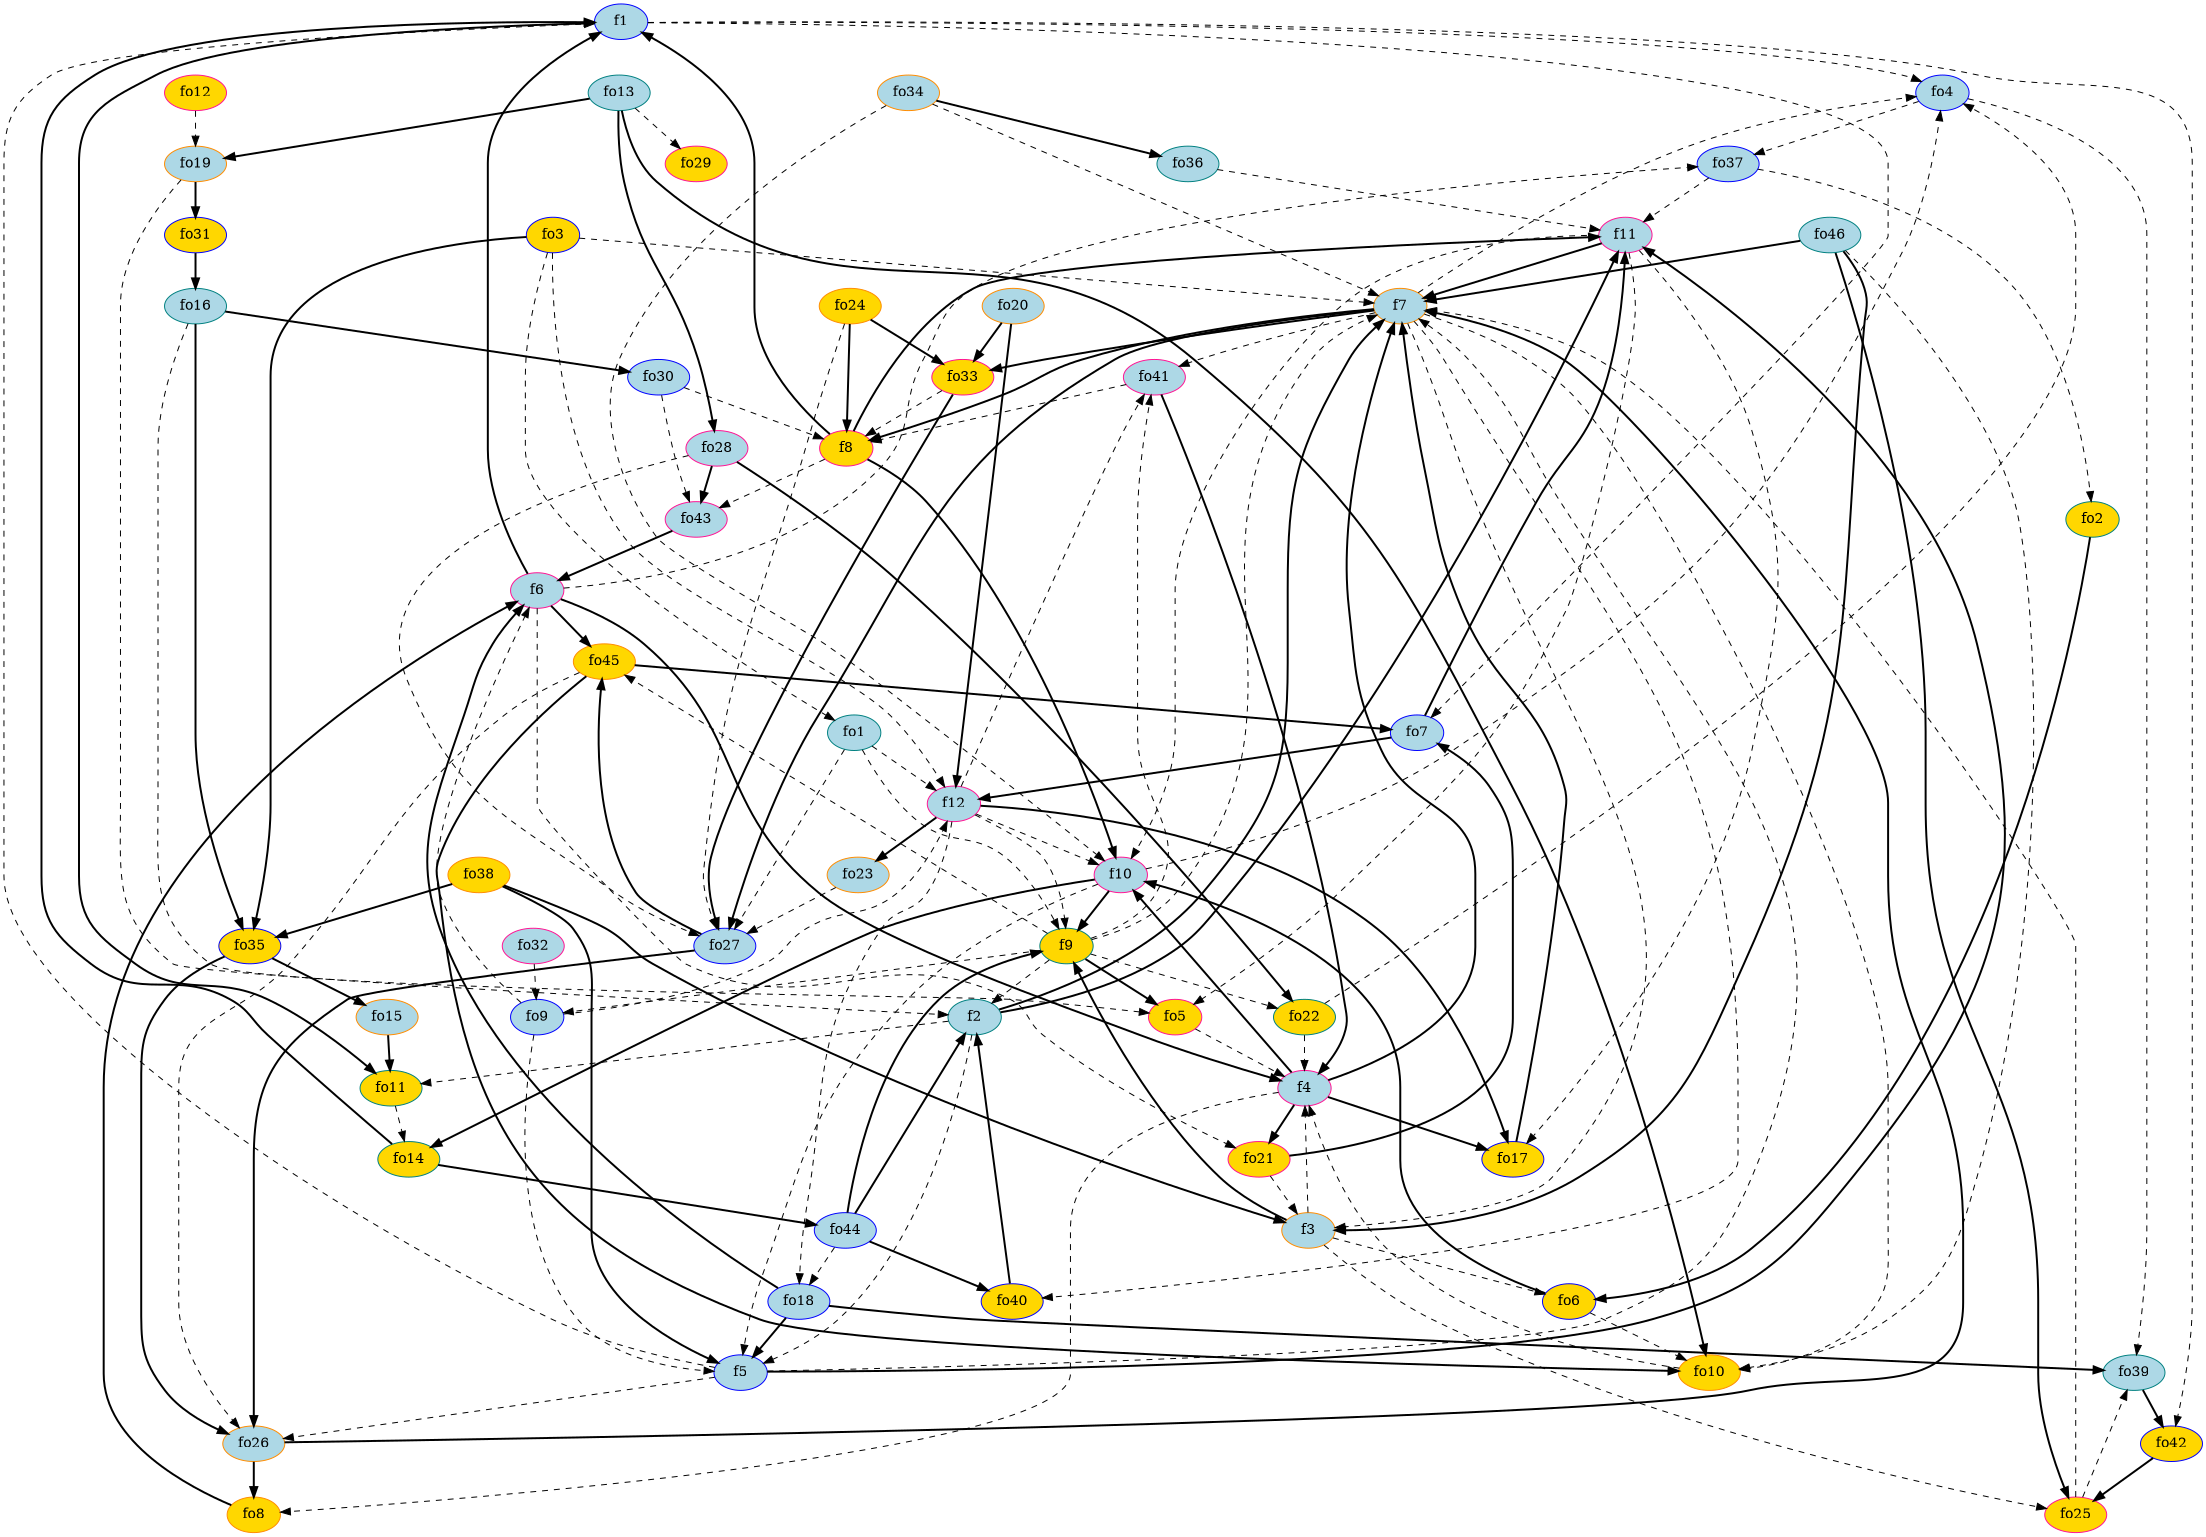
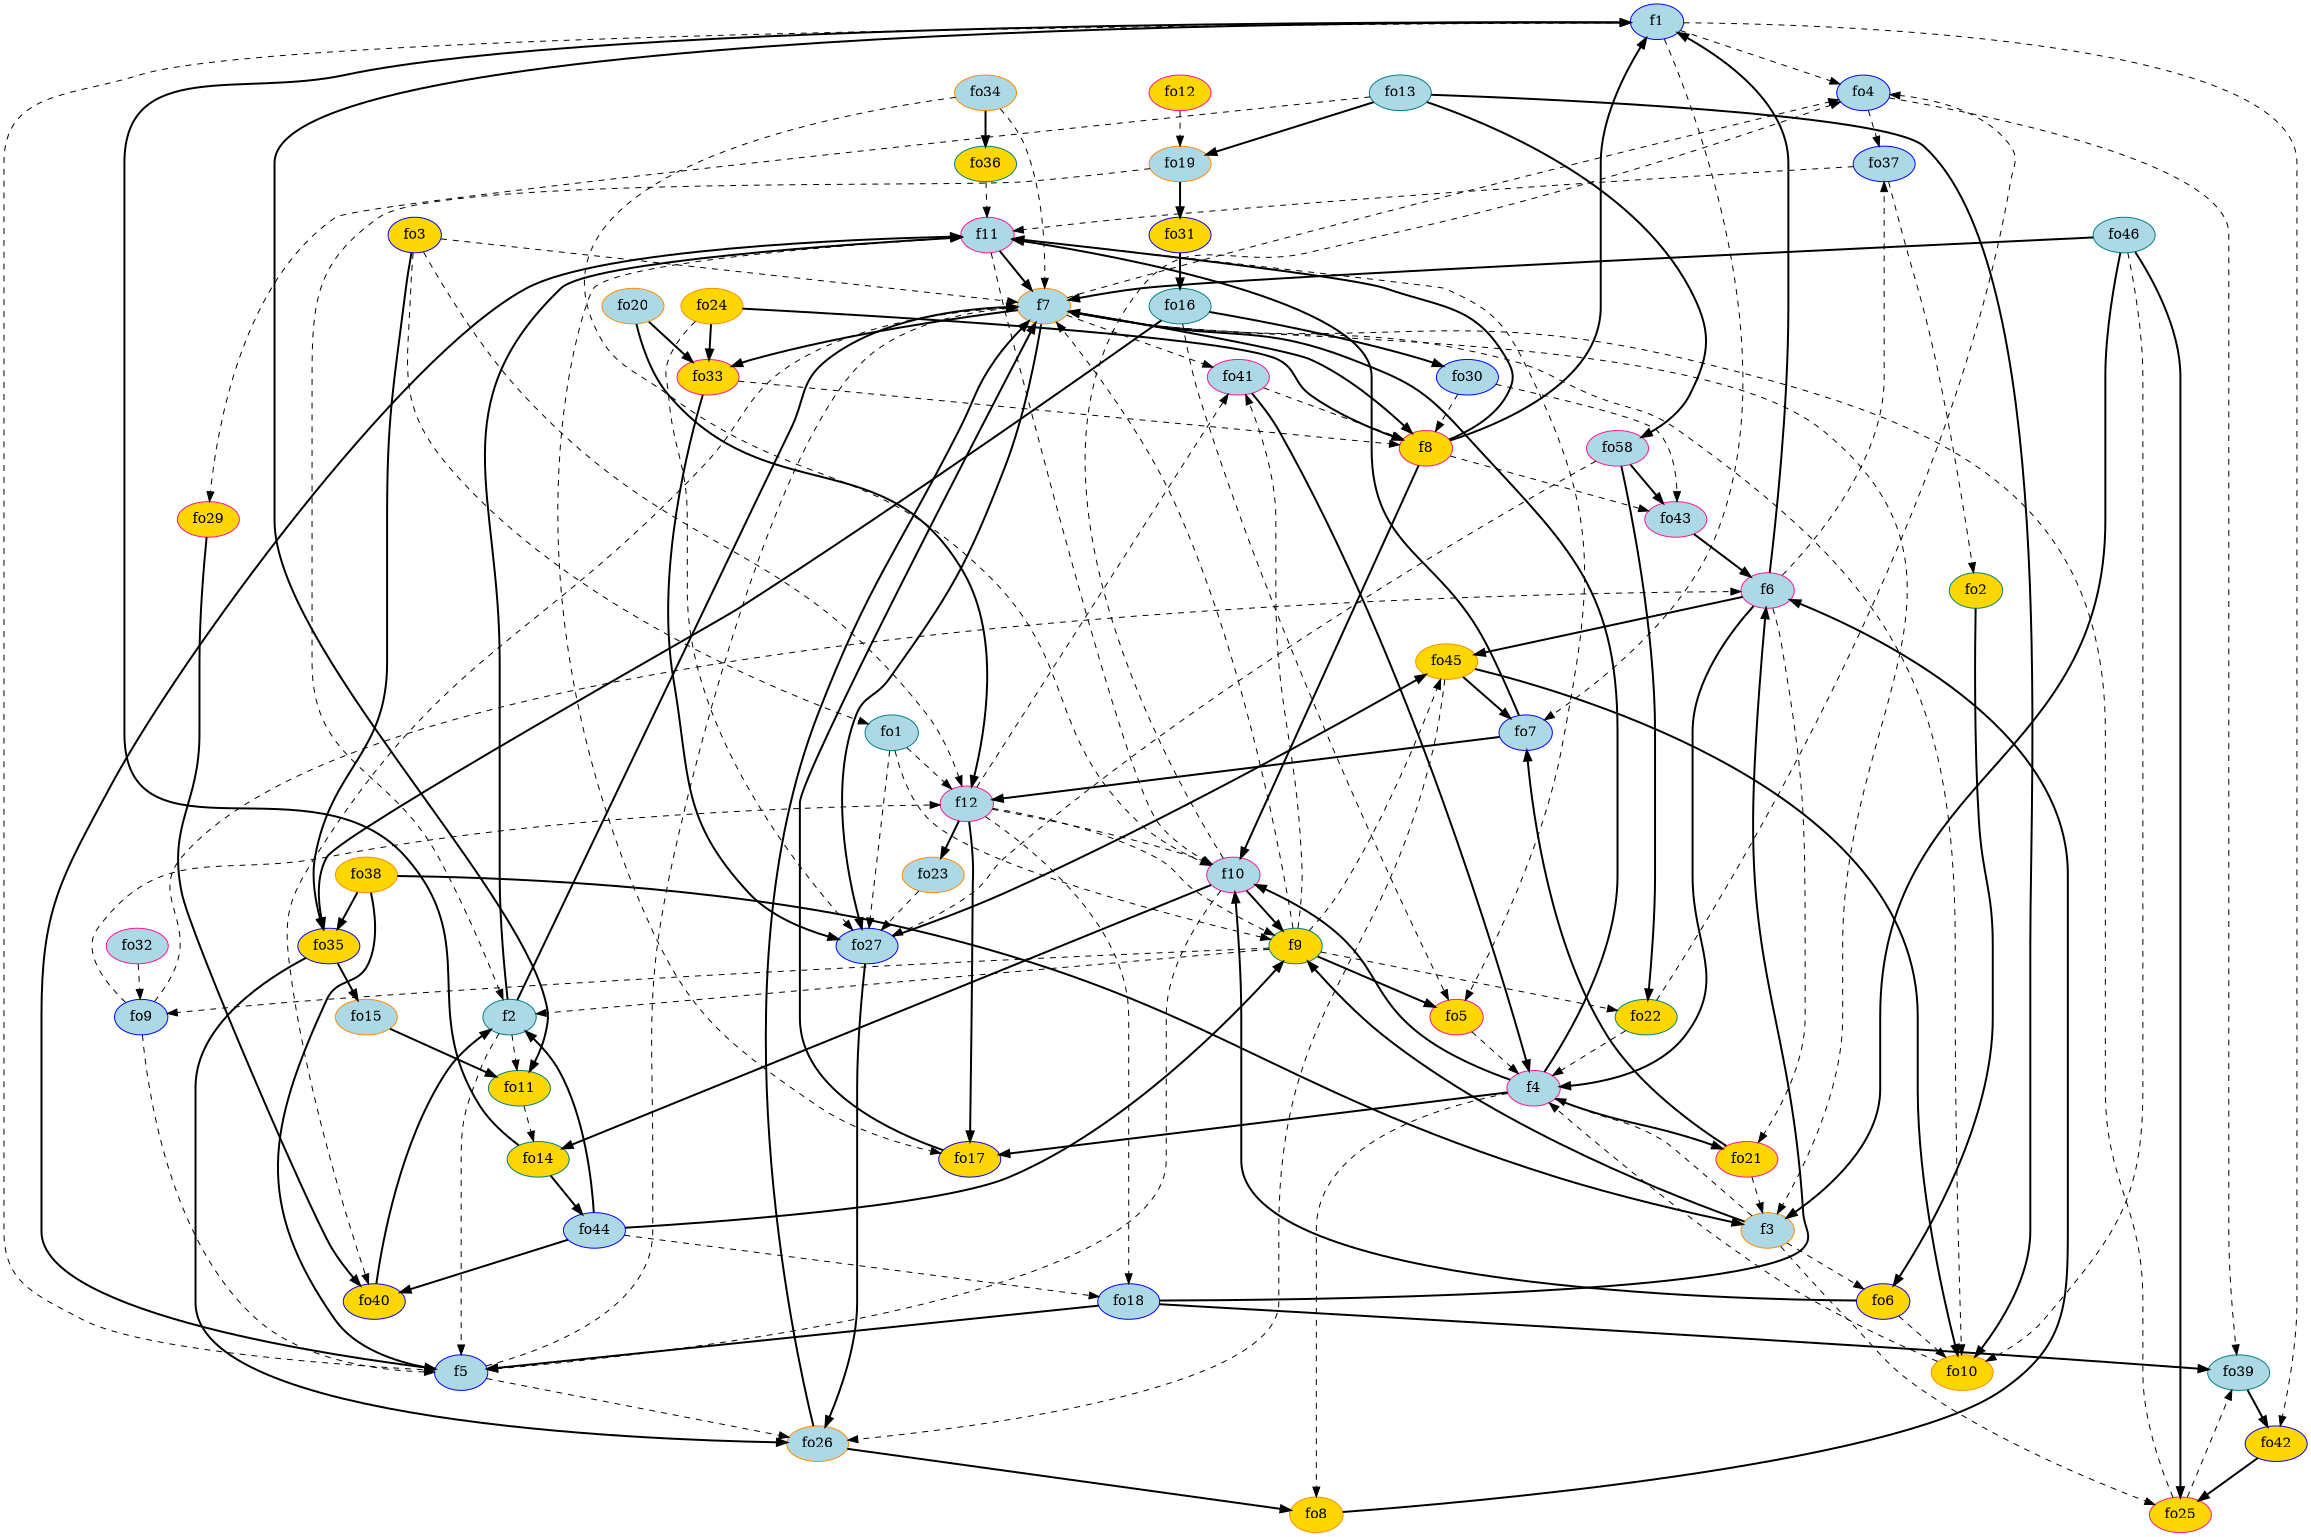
node "fo36": fillcolor lightblue -> gold
node "fo28": label "fo28" -> "fo58"
edge "fo29" -> "fo40": added
